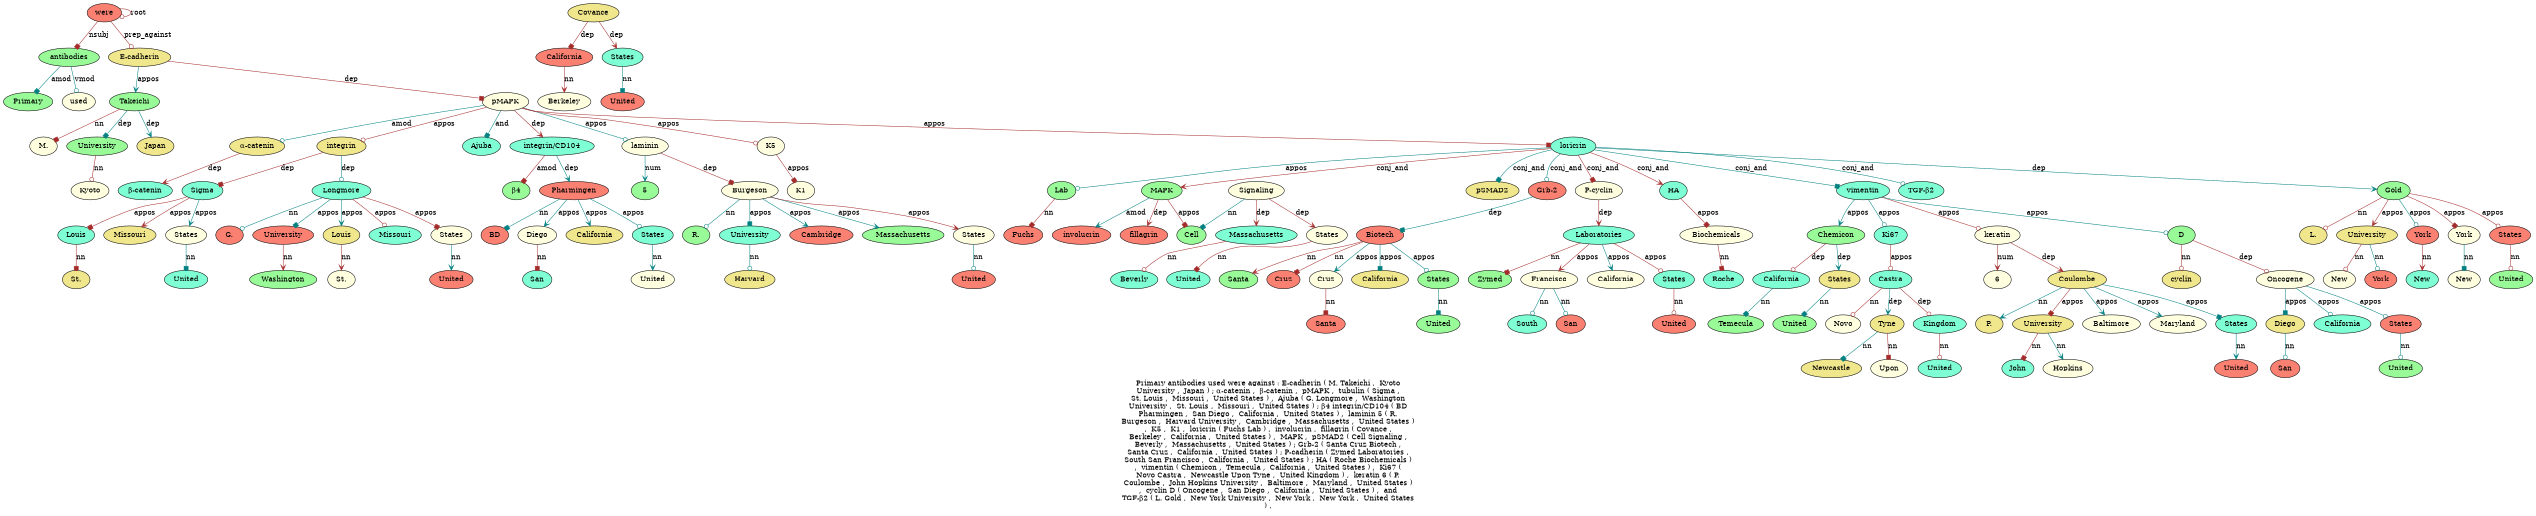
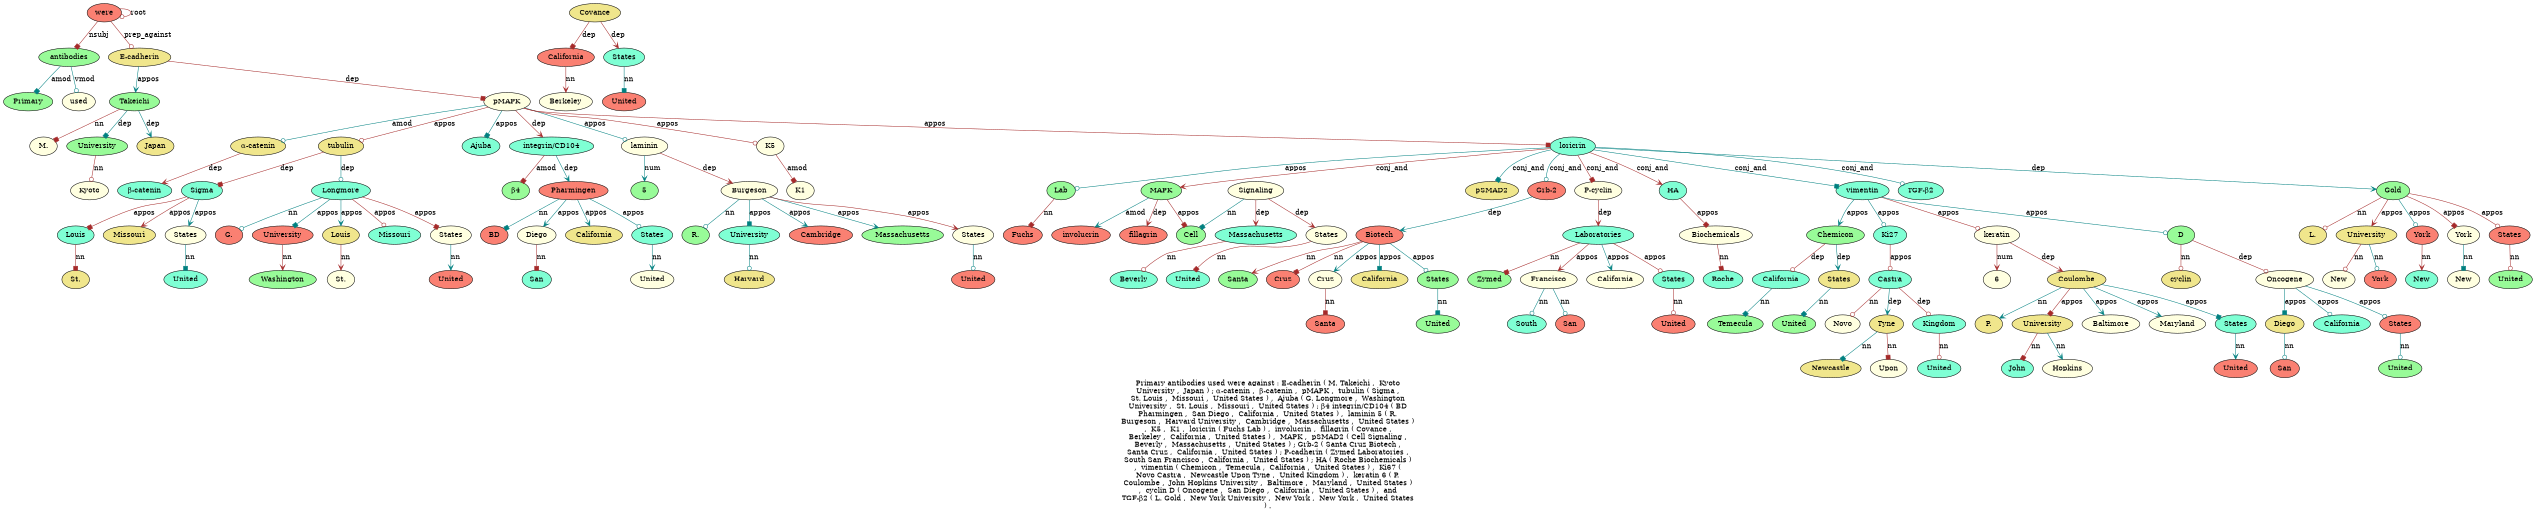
edge "pMAPK" -> "Ajuba": label "and" -> "appos"
node "integrin": label "integrin" -> "tubulin"
edge "laminin" -> "Burgeson": arrowhead box -> vee
edge "K5" -> "K1": label "appos" -> "amod"
edge "Grb-2" -> "Biotech": arrowhead box -> vee
node "Ki67": label "Ki67" -> "Ki27"
